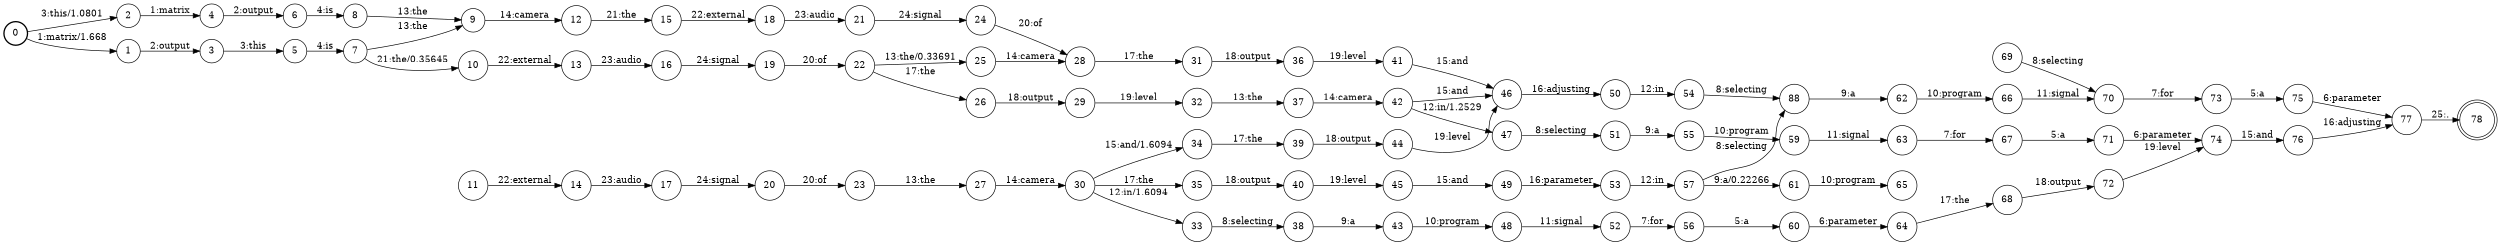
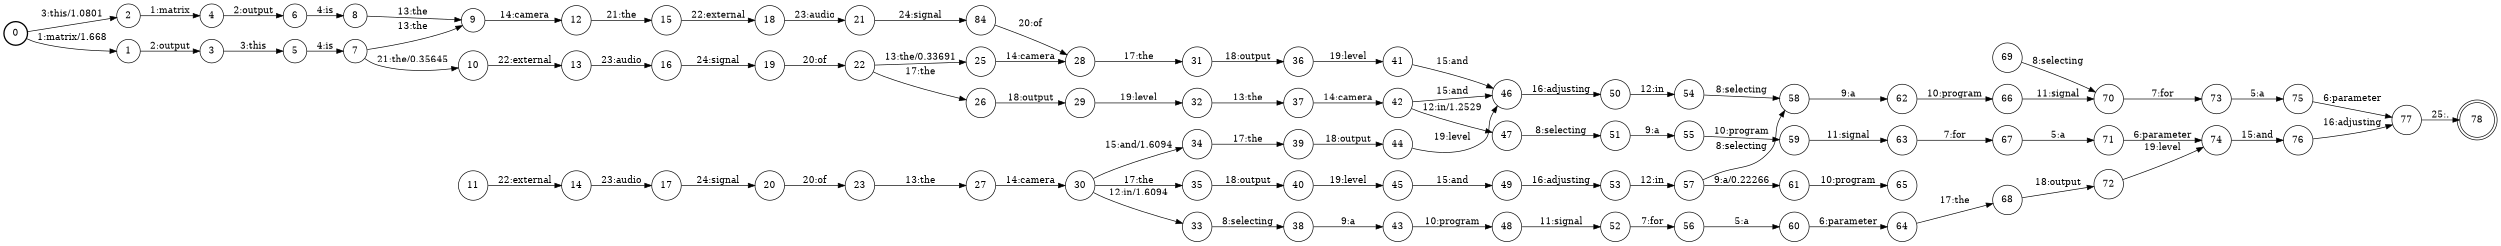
node "24": label "24" -> "84"
node "88": label "88" -> "58"
edge "49" -> "53": label "16:parameter" -> "16:adjusting"
